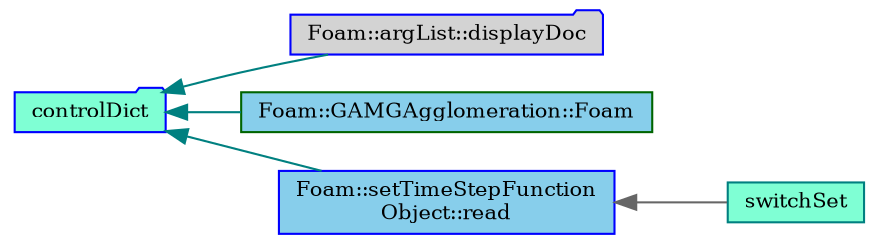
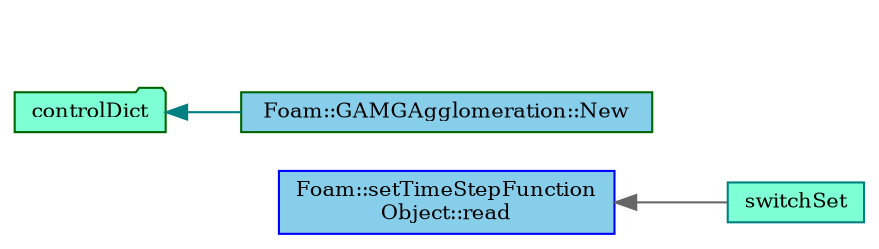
node "Foam::argList::displayDoc": removed
node "controlDict": color blue -> darkgreen
node "Foam::GAMGAgglomeration::Foam": label "Foam::GAMGAgglomeration::Foam" -> "Foam::GAMGAgglomeration::New"
edge "Foam::setTimeStepFunction Object::read" -> "controlDict": removed
